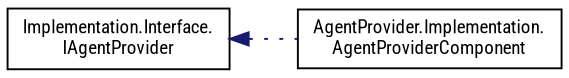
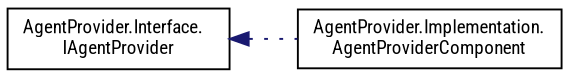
node "Implementation.Interface. IAgentProvider": label "Implementation.Interface. IAgentProvider" -> "AgentProvider.Interface. IAgentProvider"
